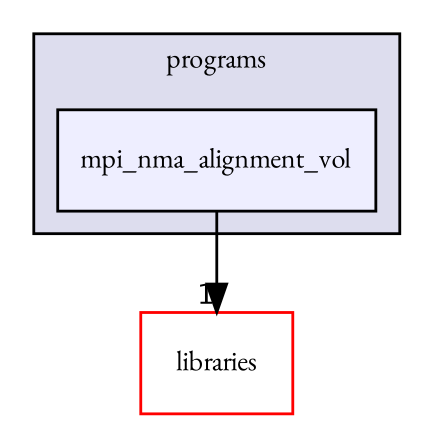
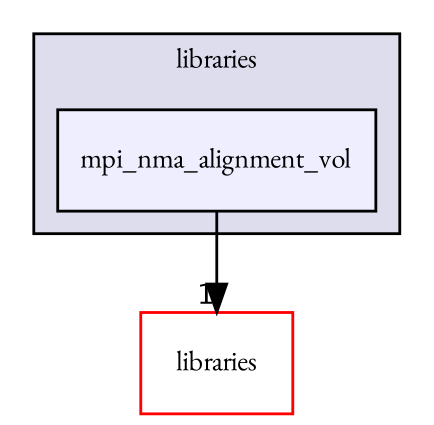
cluster "programs": label "programs" -> "libraries"
